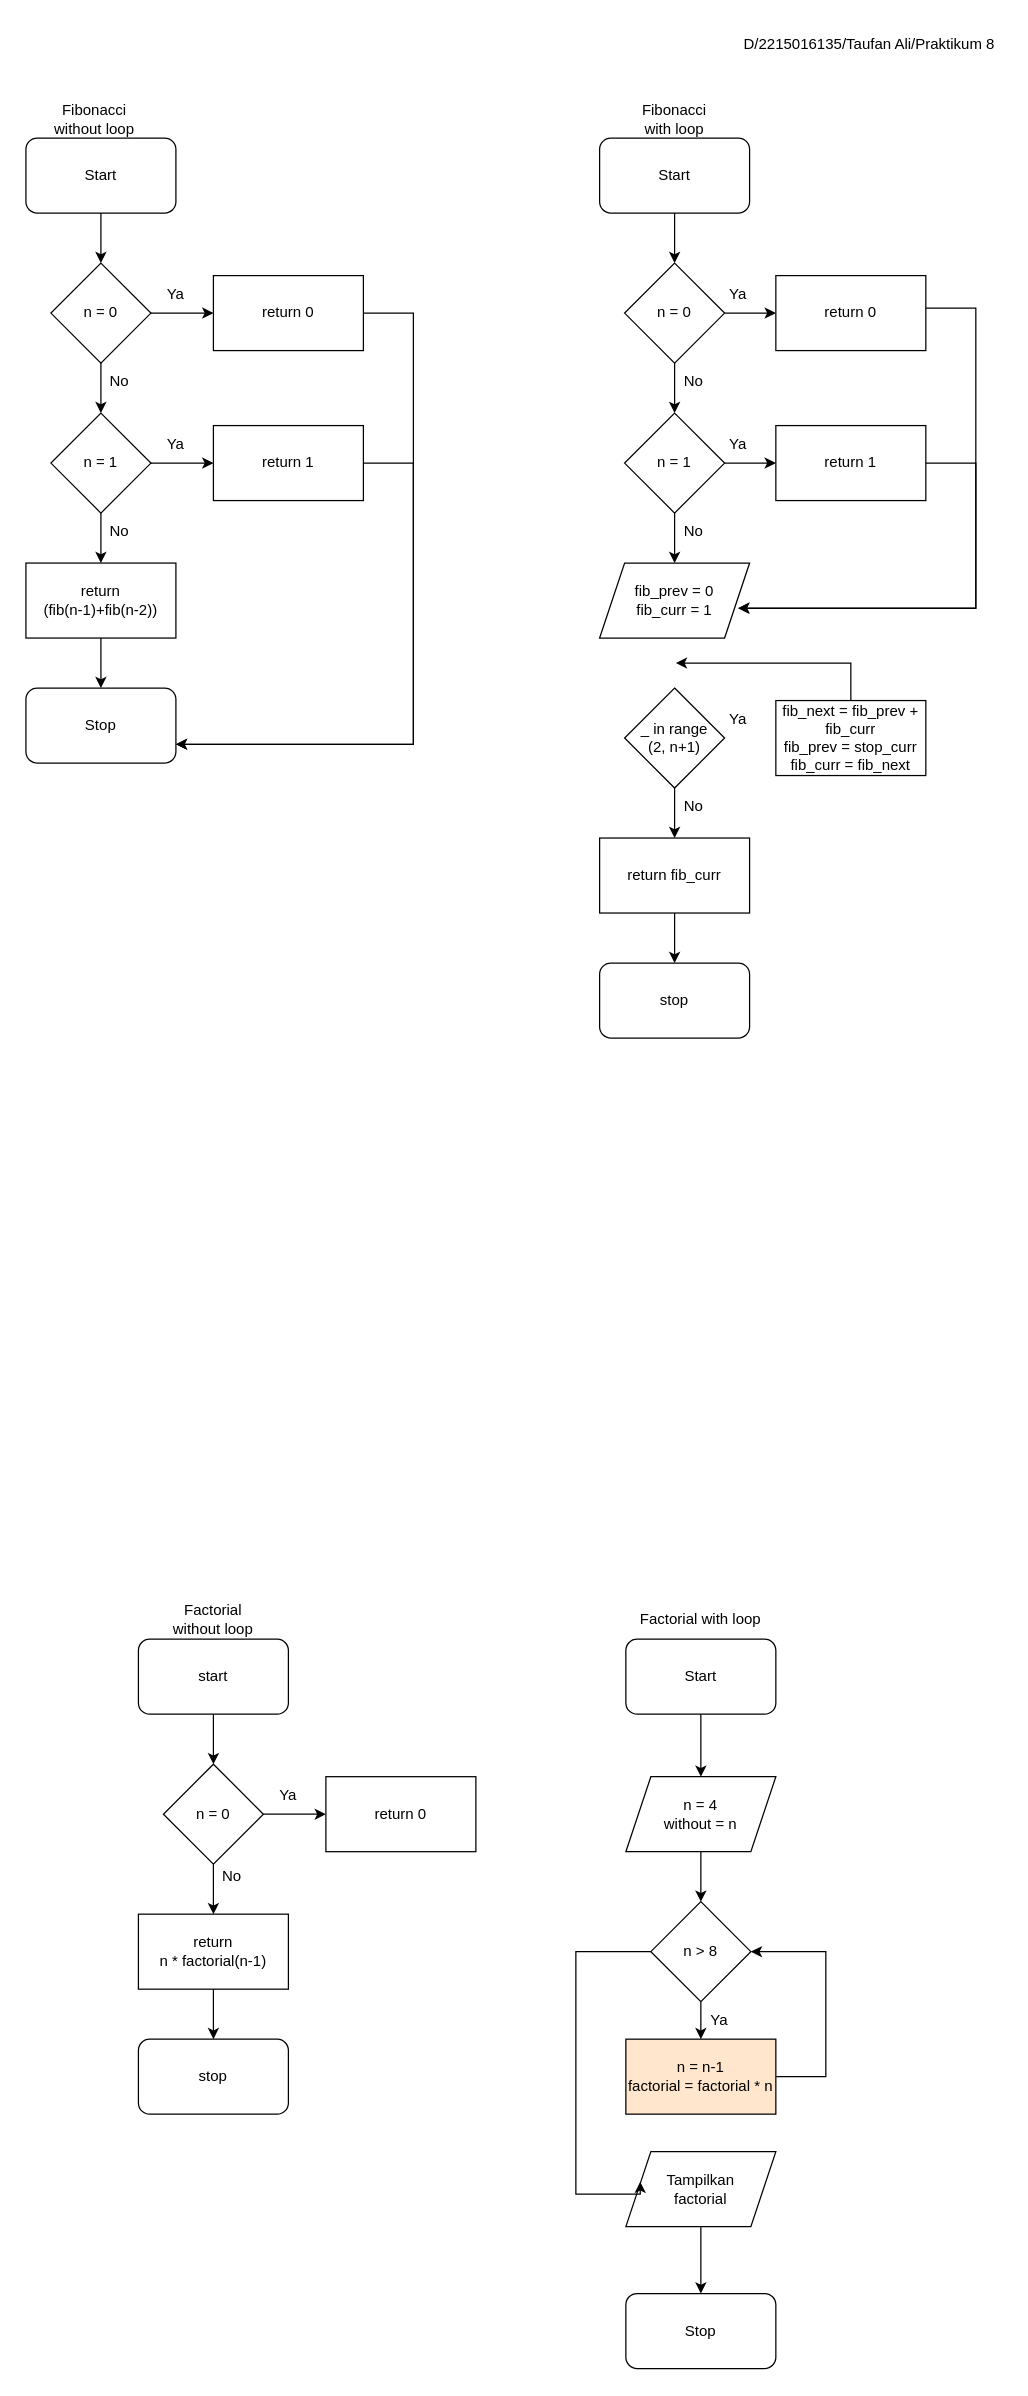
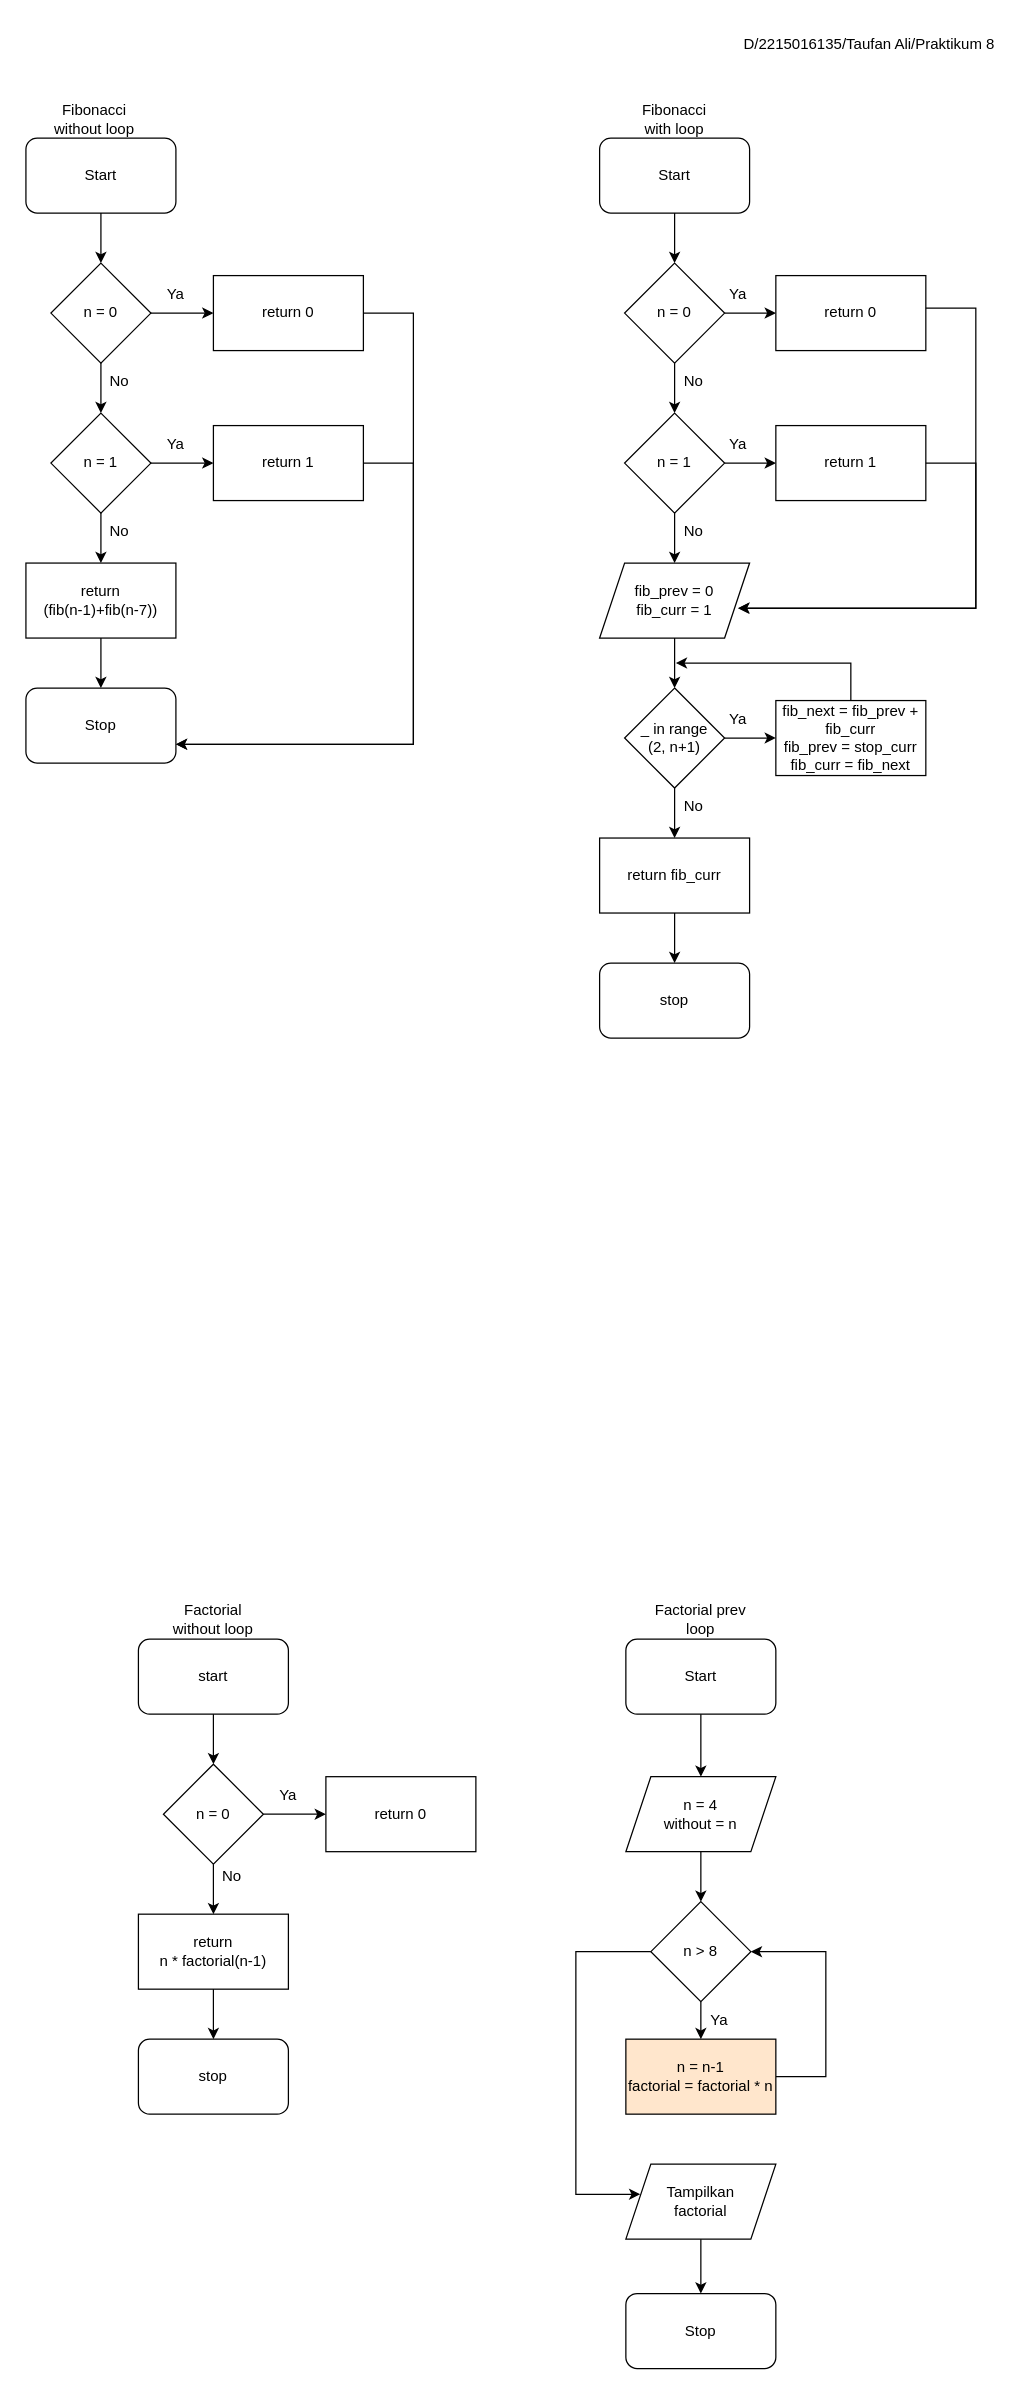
node "return (fib(n-1)+fib(n-2))": label "return (fib(n-1)+fib(n-2))" -> "return (fib(n-1)+fib(n-7))"
edge "fib_prev = 0 fib_curr = 1" -> "_ in range (2, n+1)": added
edge "_ in range (2, n+1)" -> "fib_next = fib_prev + fib_curr fib_prev = stop_curr fib_curr = fib_next": added
node "Factorial with loop": label "Factorial with loop" -> "Factorial prev loop"
node "Tampilkan factorial": moved (701, 2189) -> (701, 2202)
